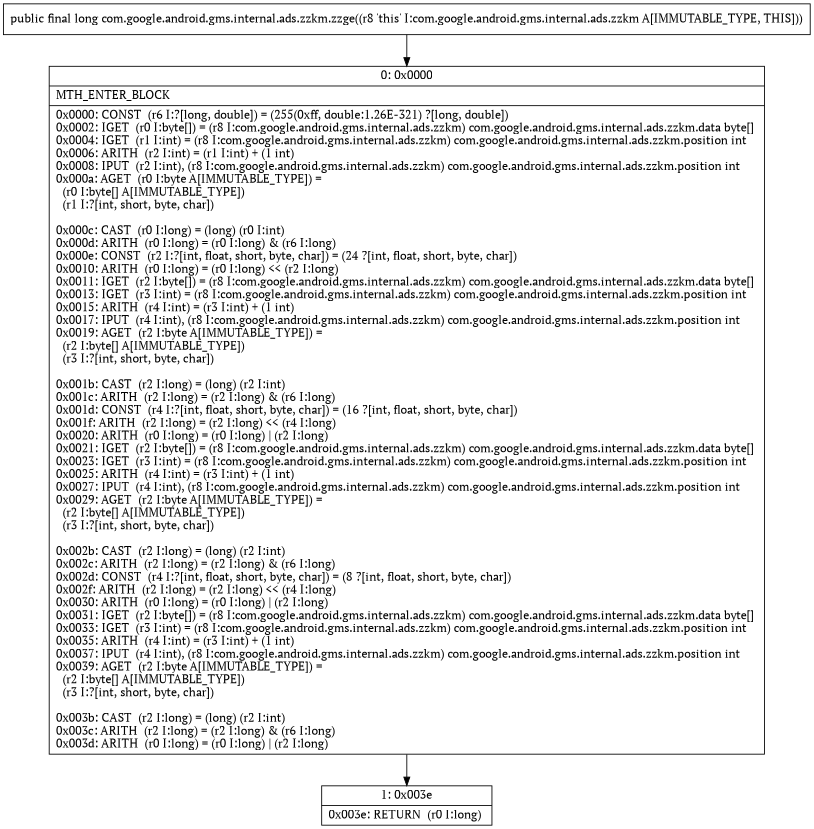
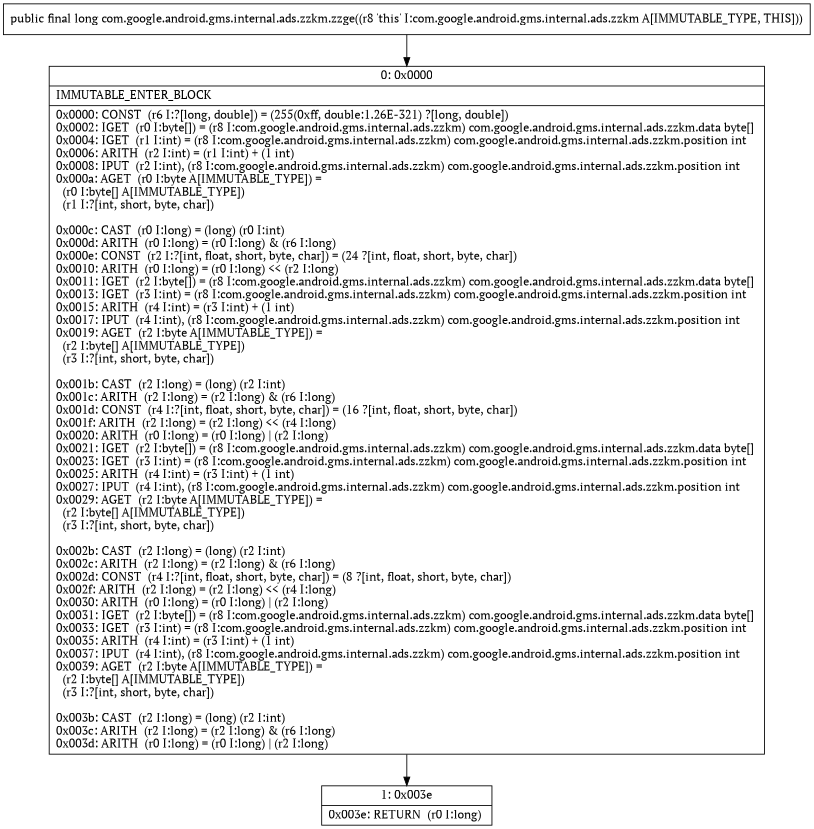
node "0: 0x0000": text "MTH_ENTER_BLOCK" -> "IMMUTABLE_ENTER_BLOCK"
